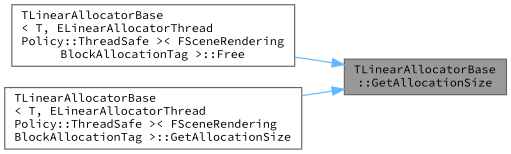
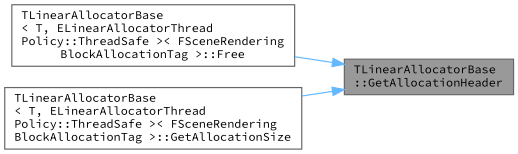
node "TLinearAllocatorBase ::GetAllocationSize": label "TLinearAllocatorBase ::GetAllocationSize" -> "TLinearAllocatorBase ::GetAllocationHeader"
